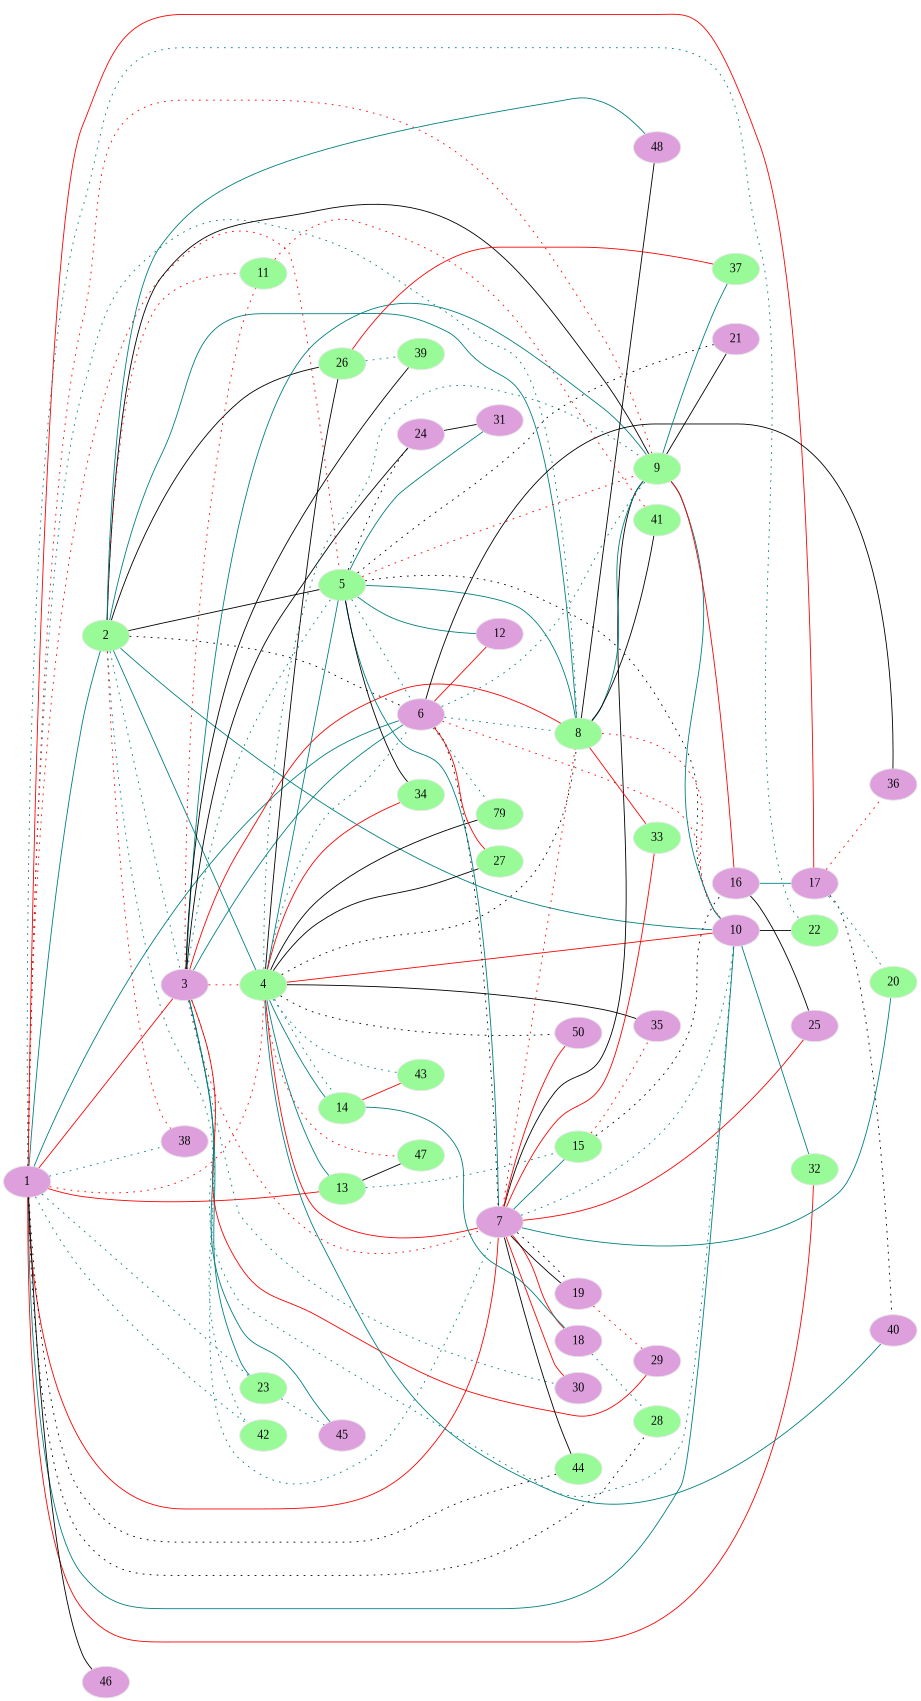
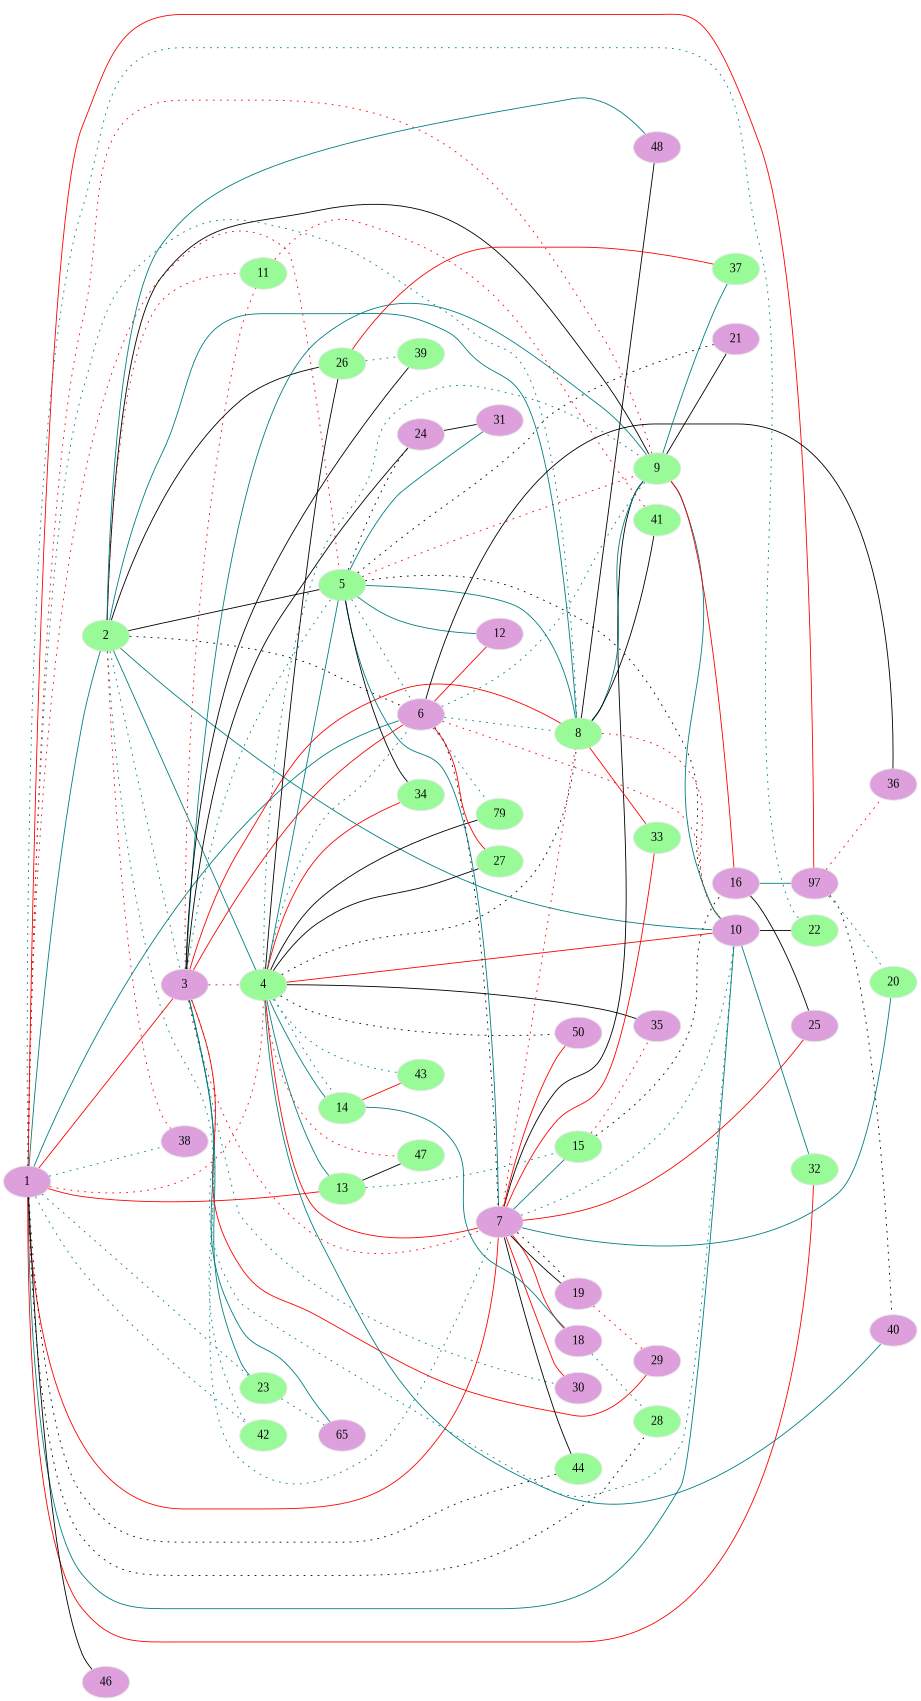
edge "6" -- "3": color teal -> red
node "17": label "17" -> "97"
node "45": label "45" -> "65"
